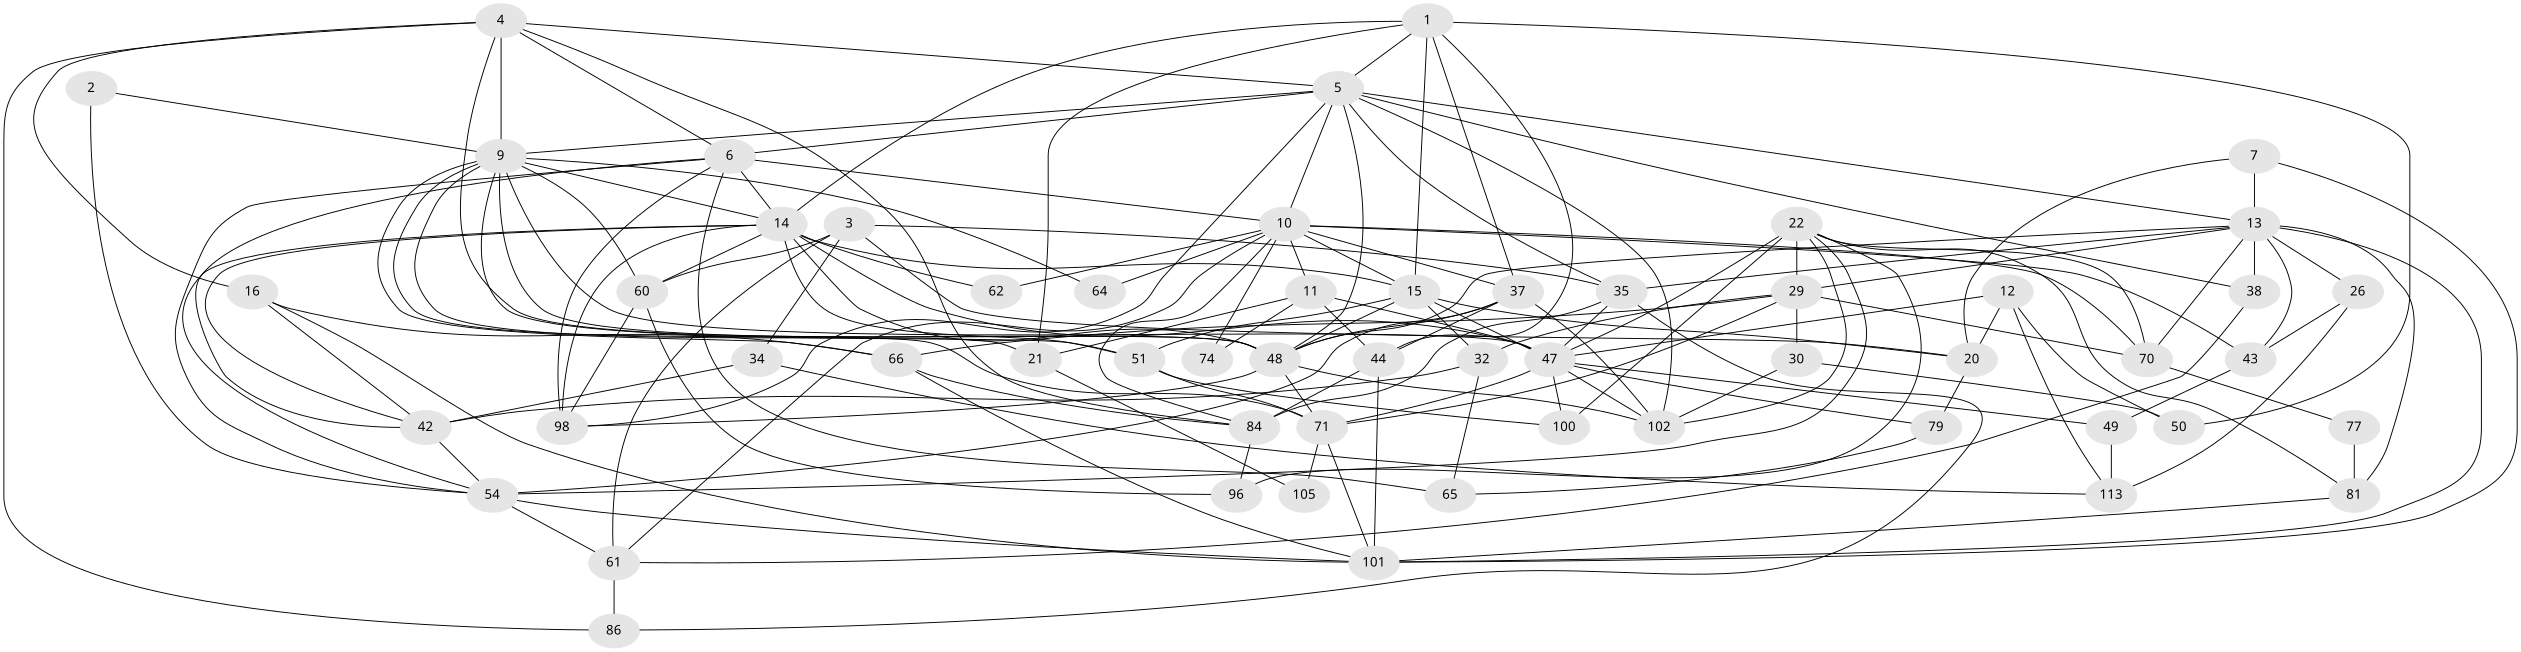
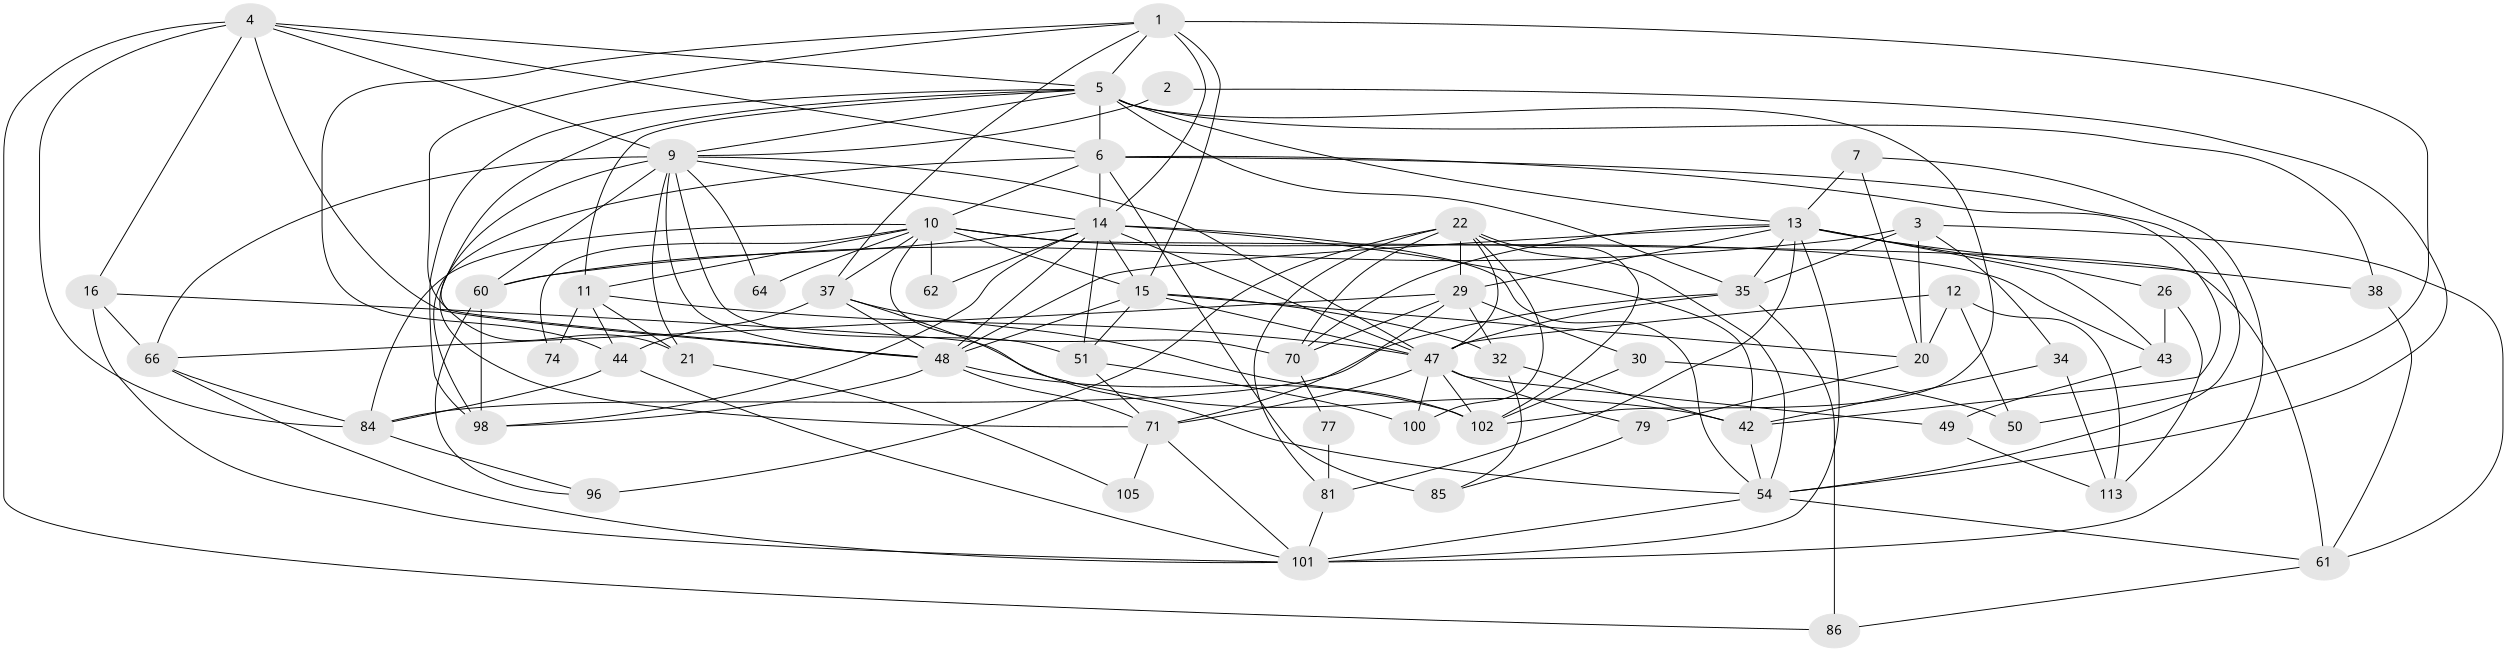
edge "5" -- "10": now "5" -- "11"
node "65": label "65" -> "85"
